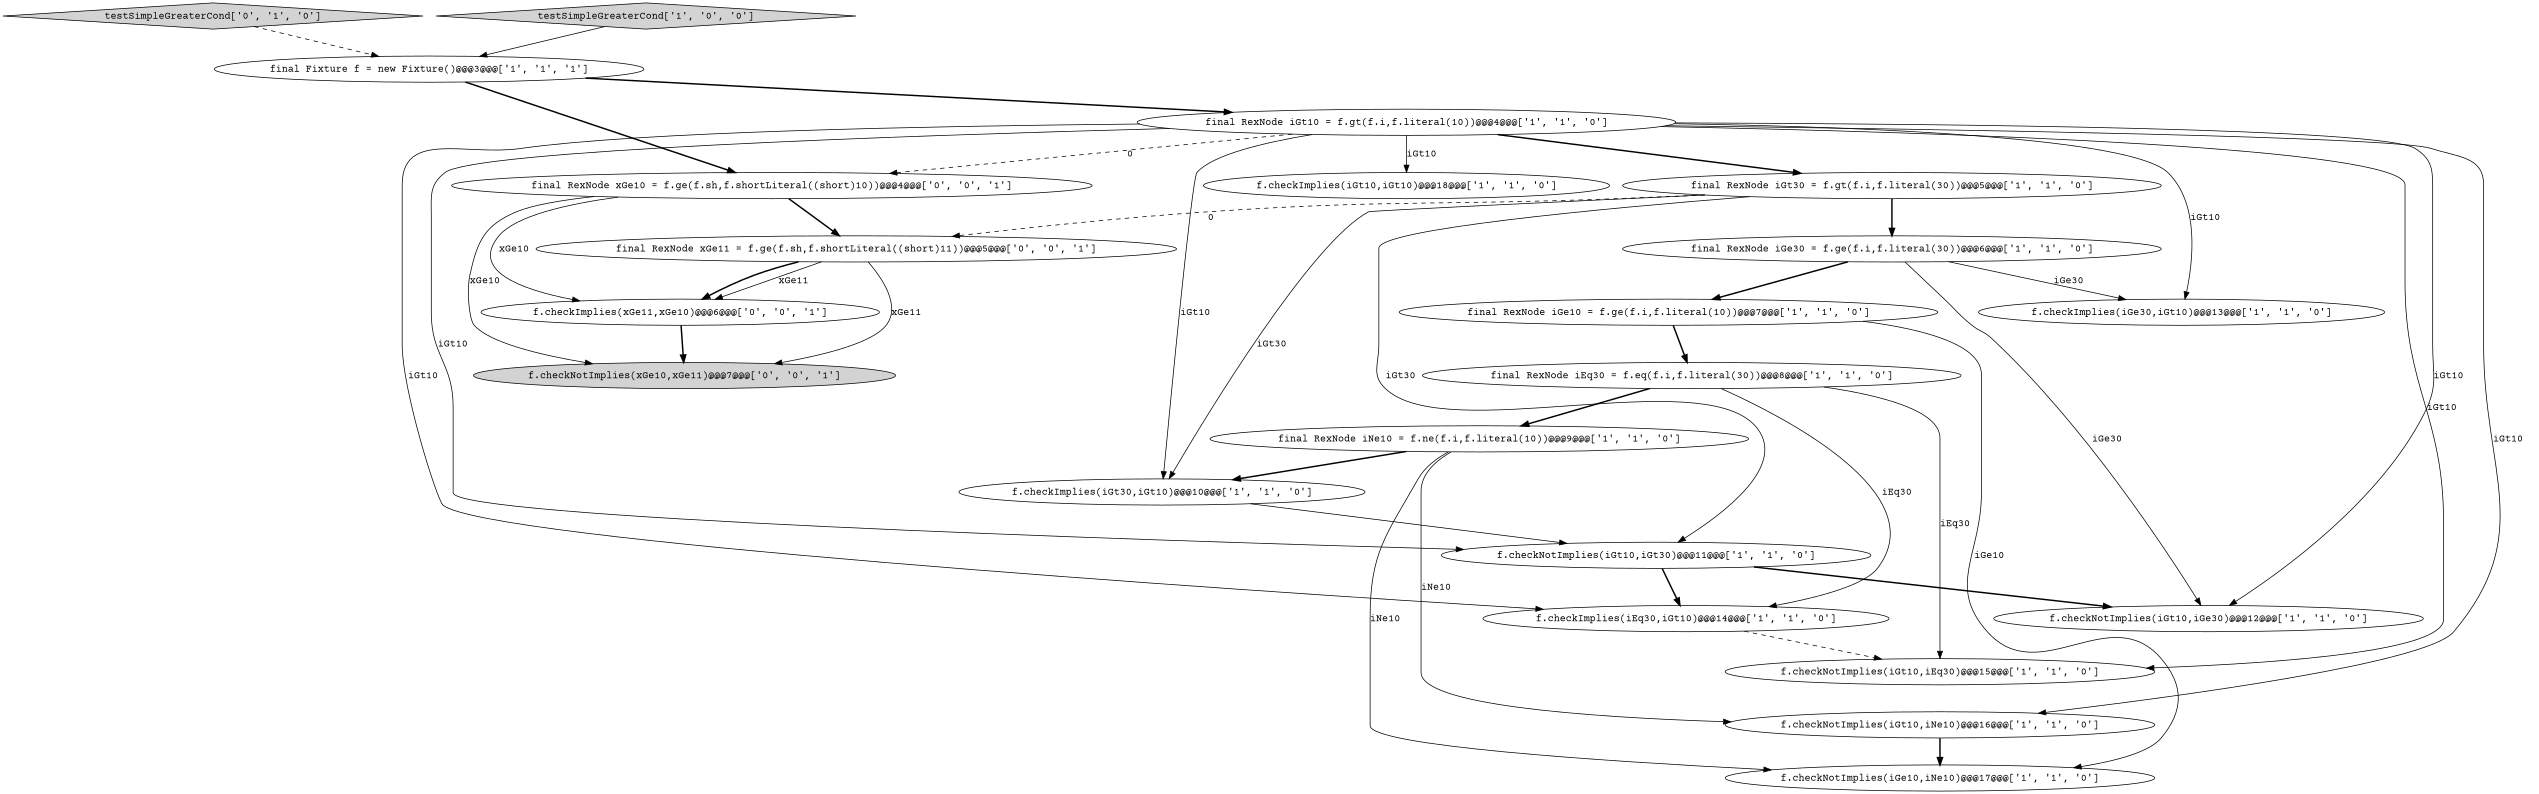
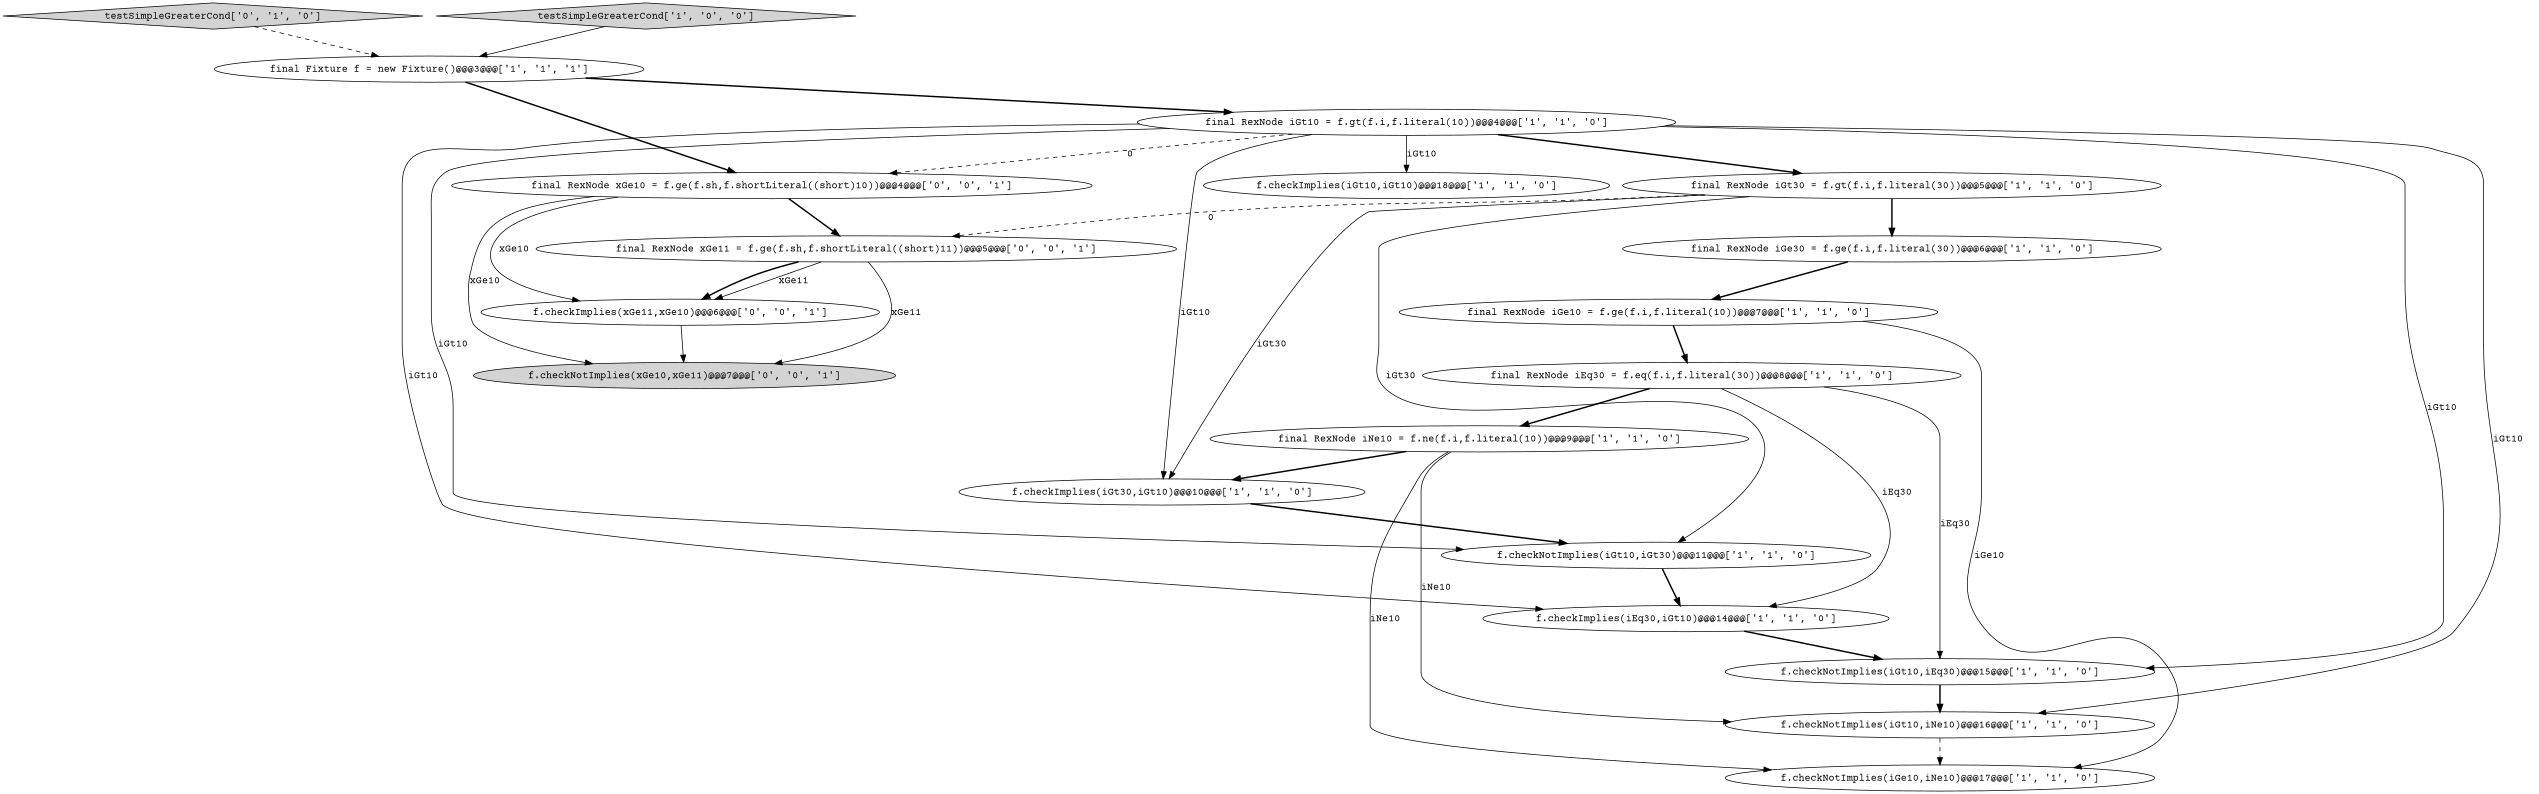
node "f.checkImplies(iGe30,iGt10)@@@13@@@['1', '1', '0']": removed
edge "f.checkImplies(xGe11,xGe10)@@@6@@@['0', '0', '1']" -> "f.checkNotImplies(xGe10,xGe11)@@@7@@@['0', '0', '1']": style bold -> solid
edge "f.checkImplies(iGt30,iGt10)@@@10@@@['1', '1', '0']" -> "f.checkNotImplies(iGt10,iGt30)@@@11@@@['1', '1', '0']": style solid -> bold
node "f.checkNotImplies(iGt10,iGe30)@@@12@@@['1', '1', '0']": removed
edge "f.checkImplies(iEq30,iGt10)@@@14@@@['1', '1', '0']" -> "f.checkNotImplies(iGt10,iEq30)@@@15@@@['1', '1', '0']": style dashed -> bold
edge "f.checkNotImplies(iGt10,iEq30)@@@15@@@['1', '1', '0']" -> "f.checkNotImplies(iGt10,iNe10)@@@16@@@['1', '1', '0']": added
edge "f.checkNotImplies(iGt10,iNe10)@@@16@@@['1', '1', '0']" -> "f.checkNotImplies(iGe10,iNe10)@@@17@@@['1', '1', '0']": style bold -> dashed
